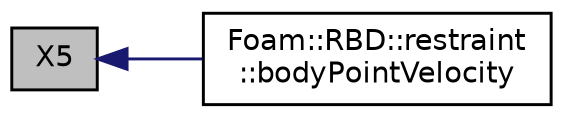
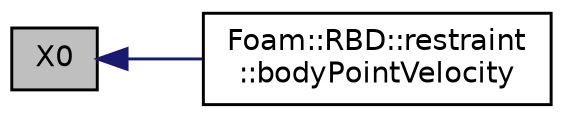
node "X5": label "X5" -> "X0"
